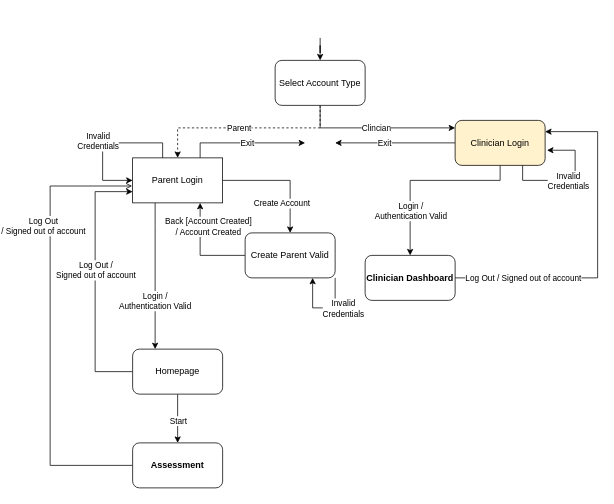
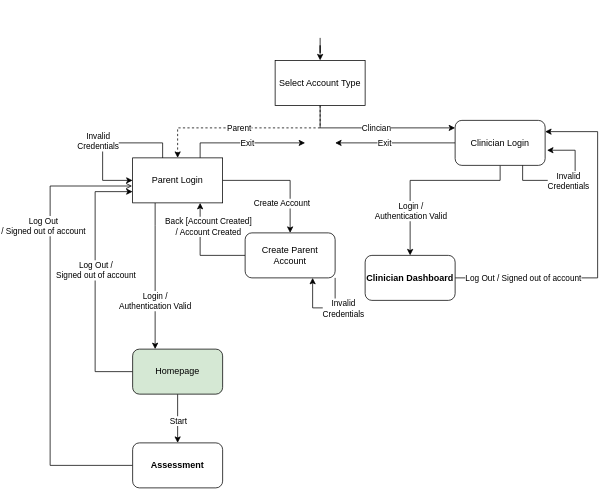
node "Select Account Type": shape rounded rectangle -> rectangle
node "Clinician Login": fillcolor #fff2cc -> #ffffff
node "Create Parent Valid": label "Create Parent Valid" -> "Create Parent Account"
node "Homepage": fillcolor #ffffff -> #d5e8d4
